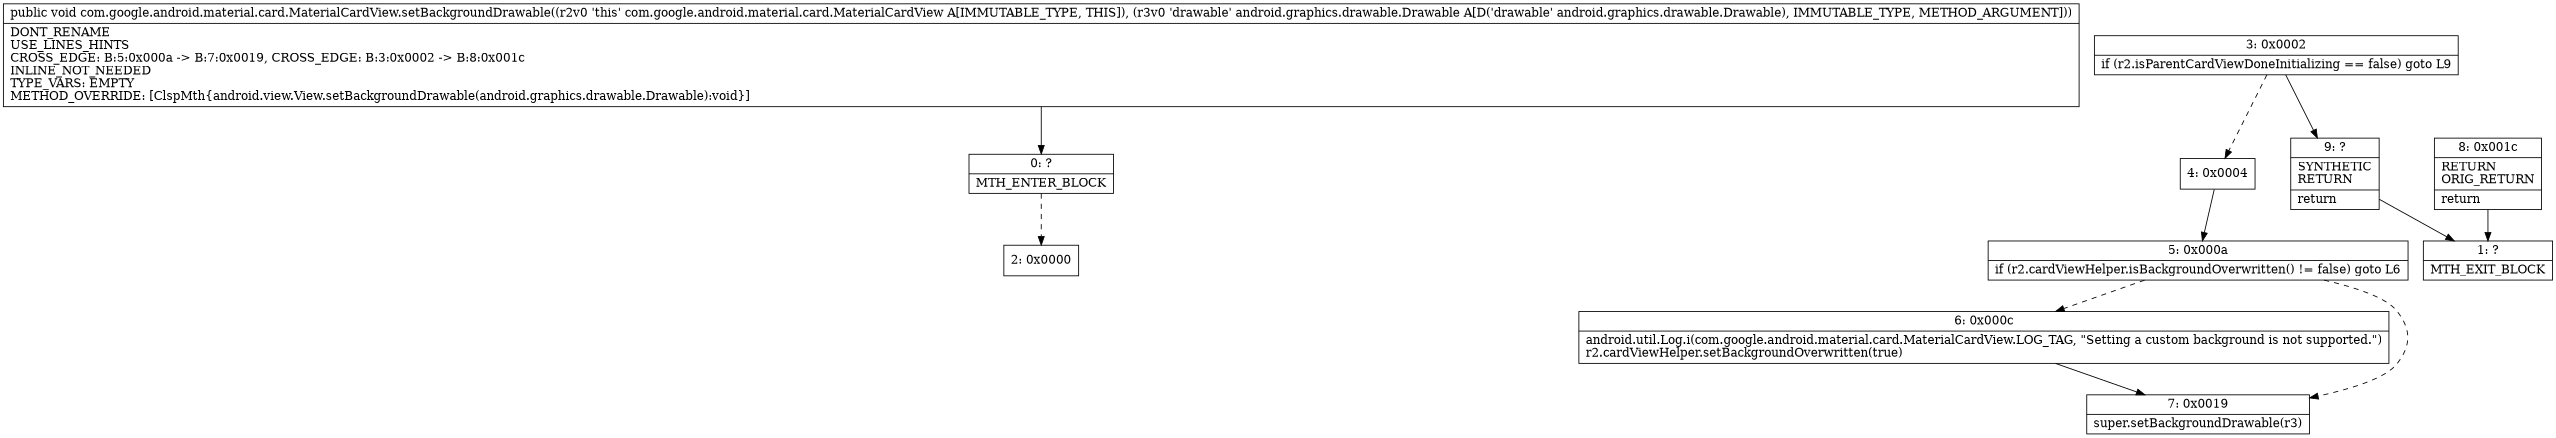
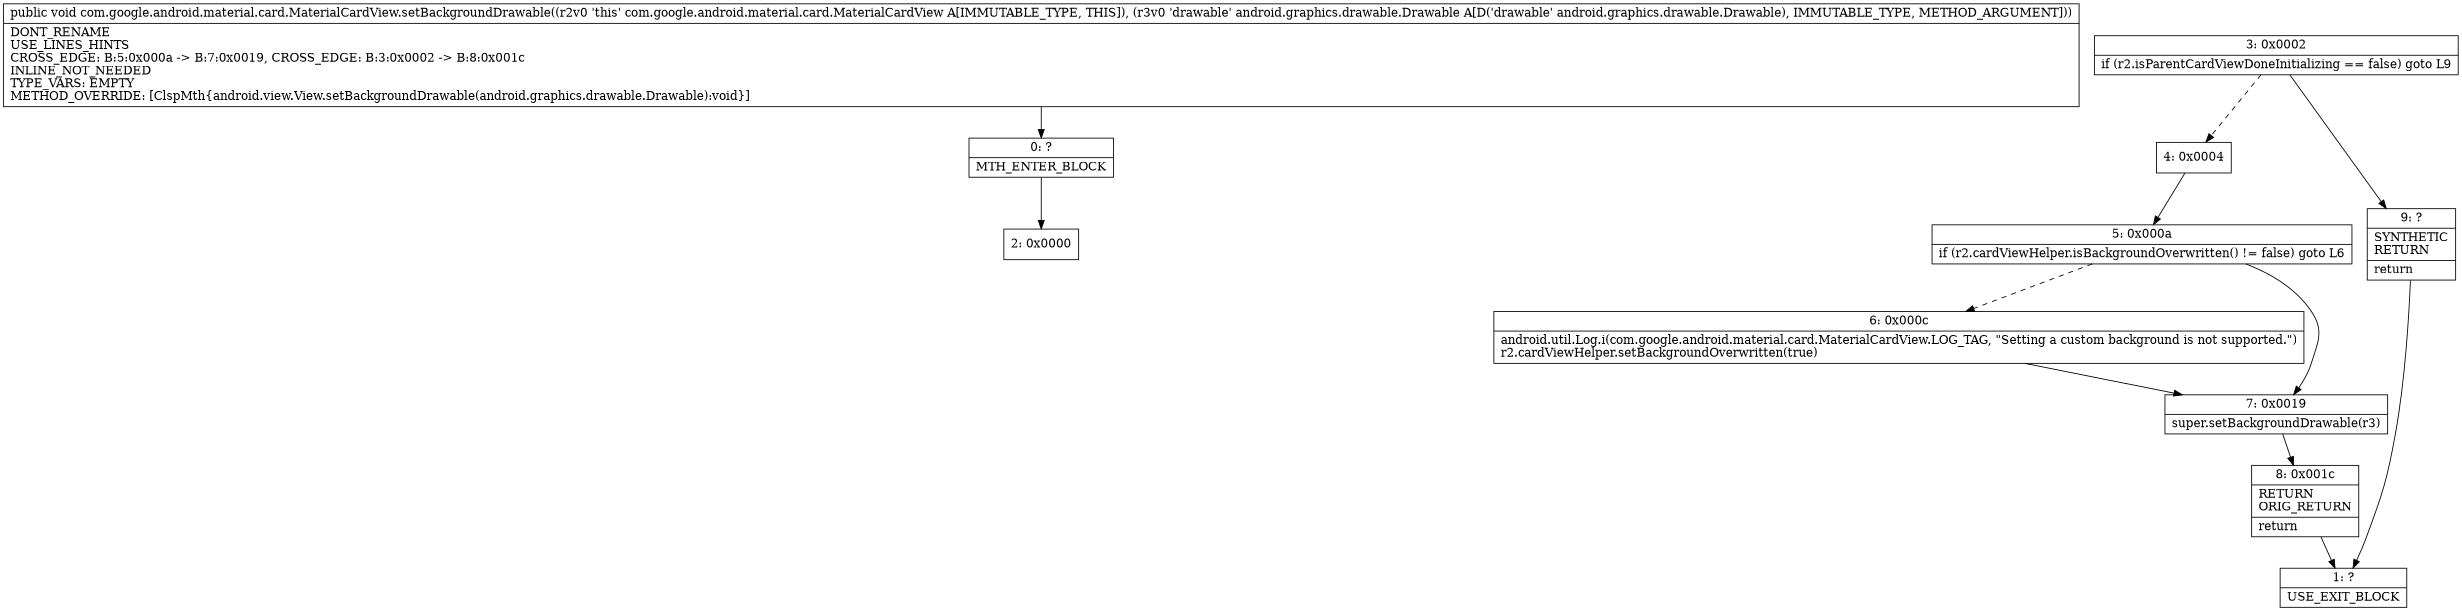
edge "0: ?" -> "2: 0x0000": style dashed -> solid
node "1: ?": text "MTH_EXIT_BLOCK" -> "USE_EXIT_BLOCK"
edge "5: 0x000a" -> "7: 0x0019": style dashed -> solid
edge "7: 0x0019" -> "8: 0x001c": added
